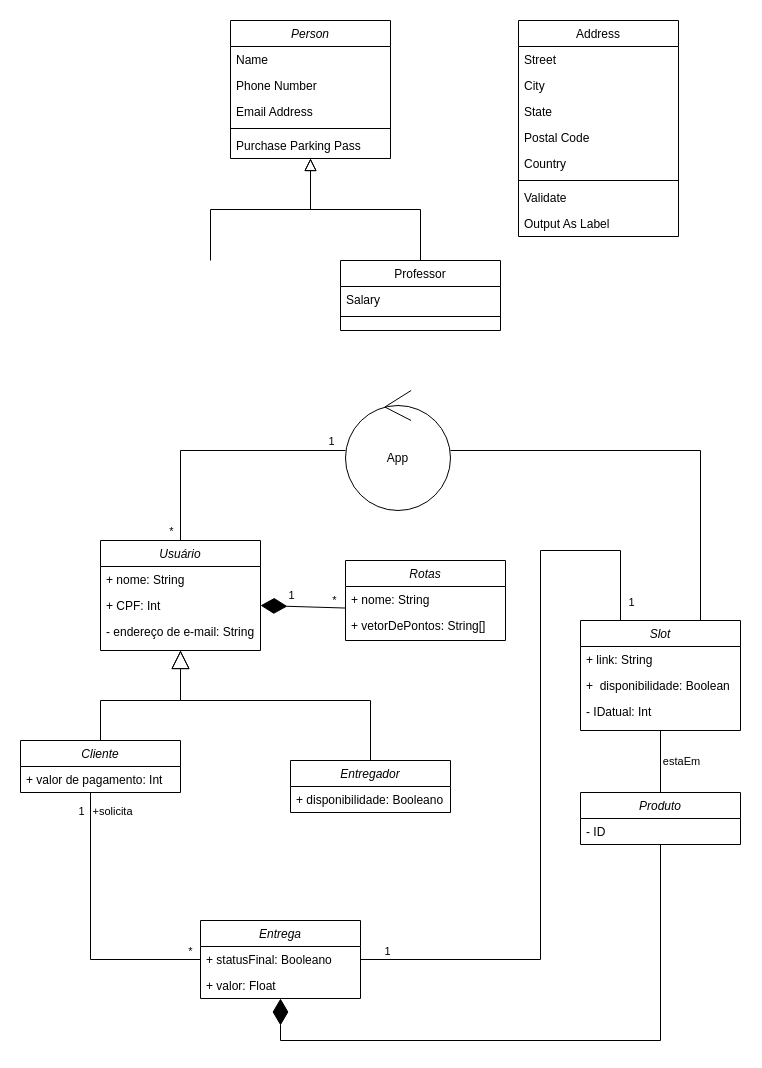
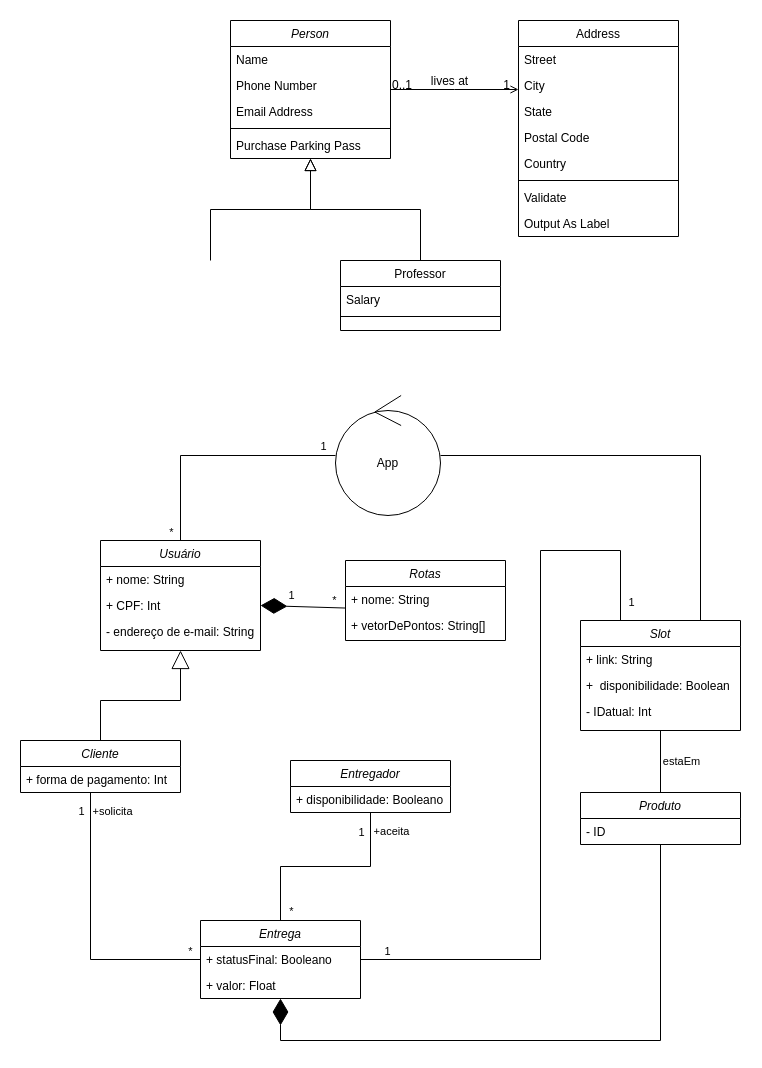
edge "Person" -> "Address": added, labels "0..1", "lives at", "1"
node "App": moved (398, 451) -> (388, 456)
edge "Entregador" -> "Usuário": removed
node "+ valor de pagamento: Int": label "+ valor de pagamento: Int" -> "+ forma de pagamento: Int"
edge "Entregador" -- "Entrega": added, labels "1", "+aceita", "*"
